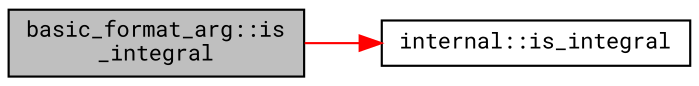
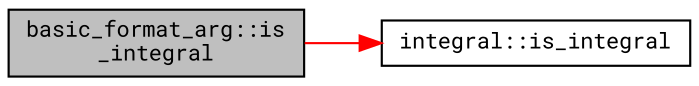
node "internal::is_integral": label "internal::is_integral" -> "integral::is_integral"
